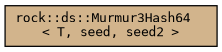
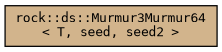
node "rock::ds::Murmur3Hash64 < T, seed, seed2 >": label "rock::ds::Murmur3Hash64 < T, seed, seed2 >" -> "rock::ds::Murmur3Murmur64 < T, seed, seed2 >"
